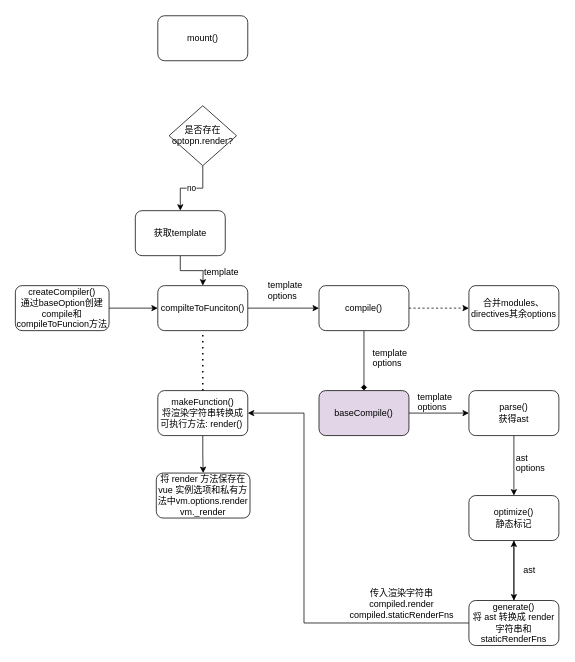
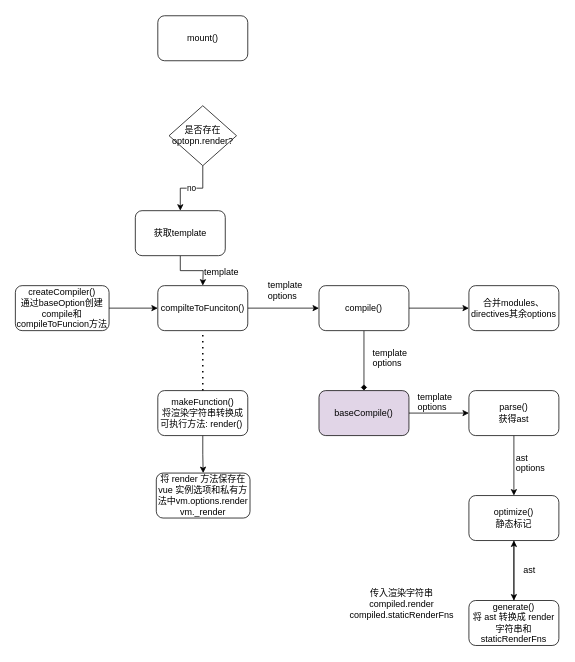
edge "compile()" -> "合并modules、directives其余options": style dashed -> solid
edge "generate() 将 ast 转换成 render 字符串和staticRenderFns" -> "makeFunction() 将渲染字符串转换成可执行方法: render()": removed
